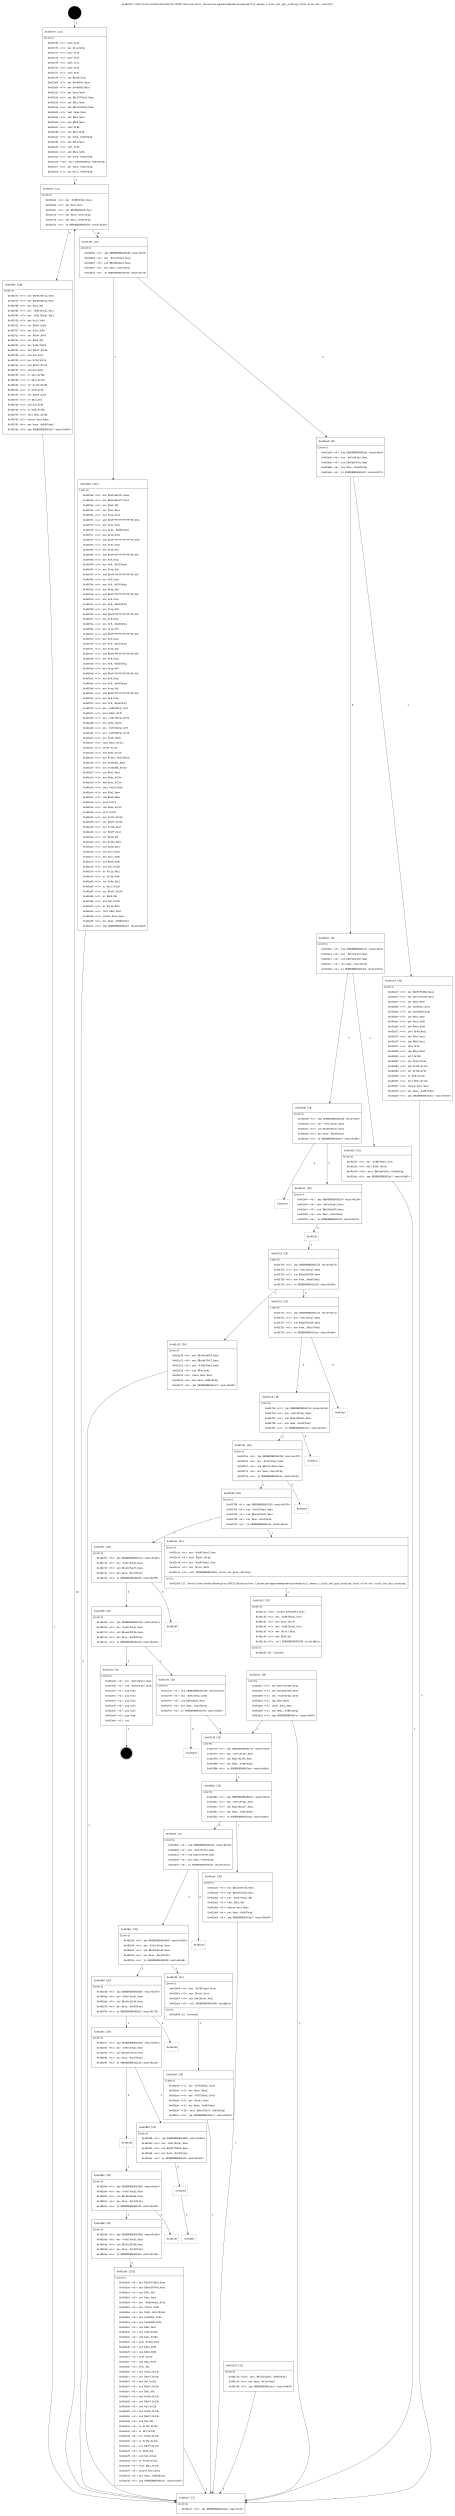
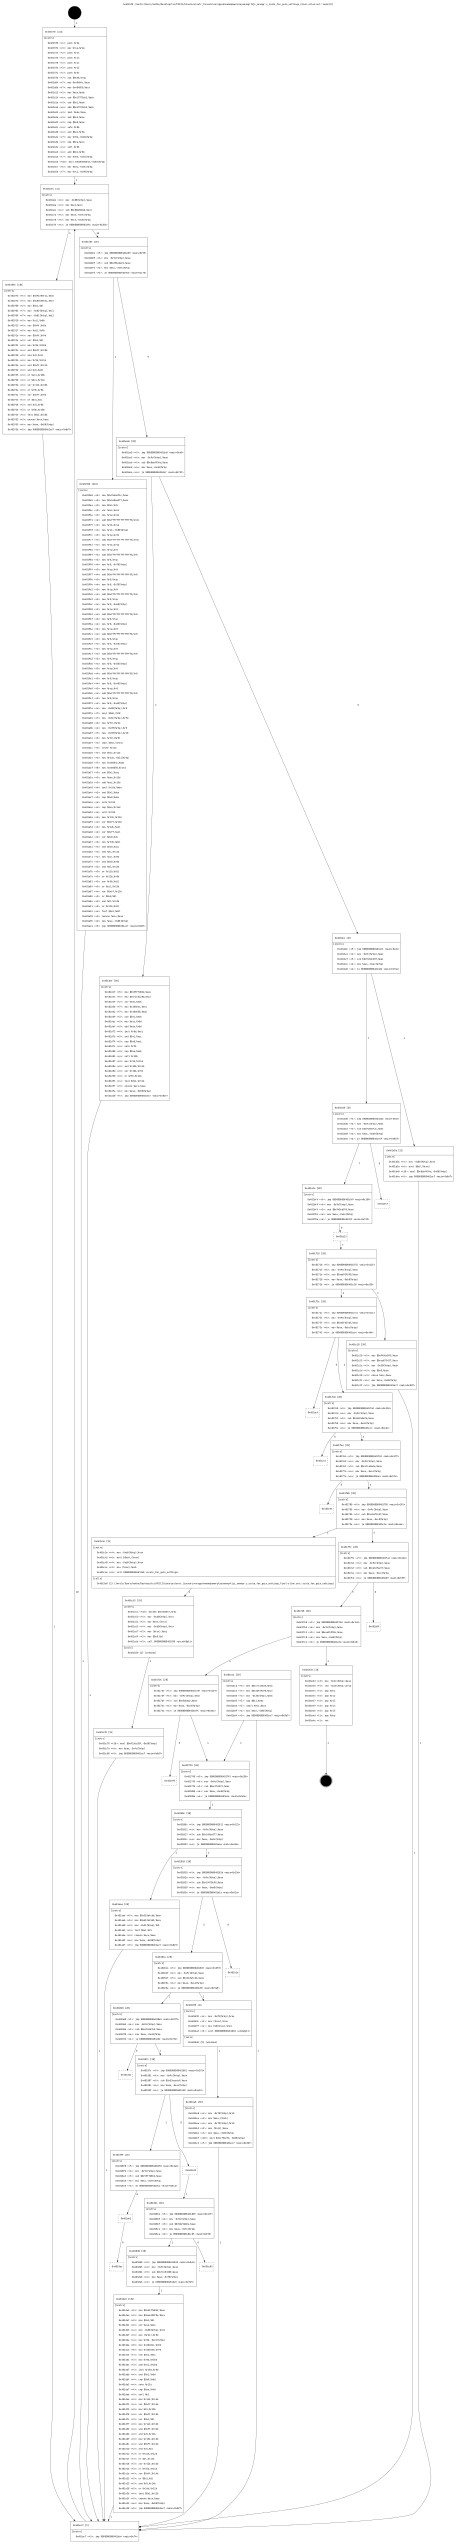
edge "0x401c53 [29]" -> "0x401c70 [21]": added, label "1"
